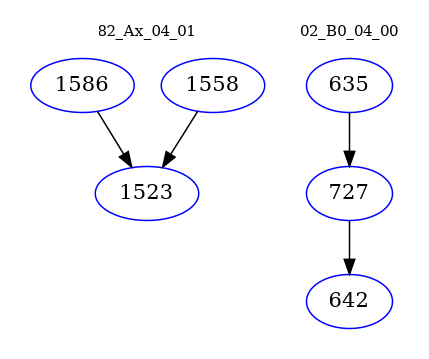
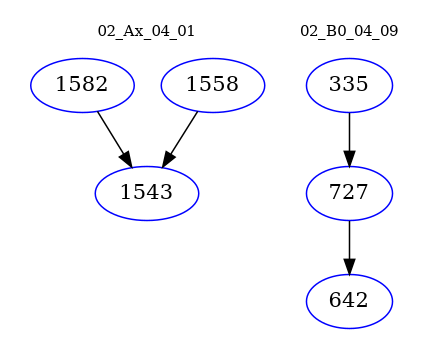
cluster "82_Ax_04_01": label "82_Ax_04_01" -> "02_Ax_04_01"
cluster "02_B0_04_00": label "02_B0_04_00" -> "02_B0_04_09"
node "1586": label "1586" -> "1582"
node "635": label "635" -> "335"
node "1523": label "1523" -> "1543"
